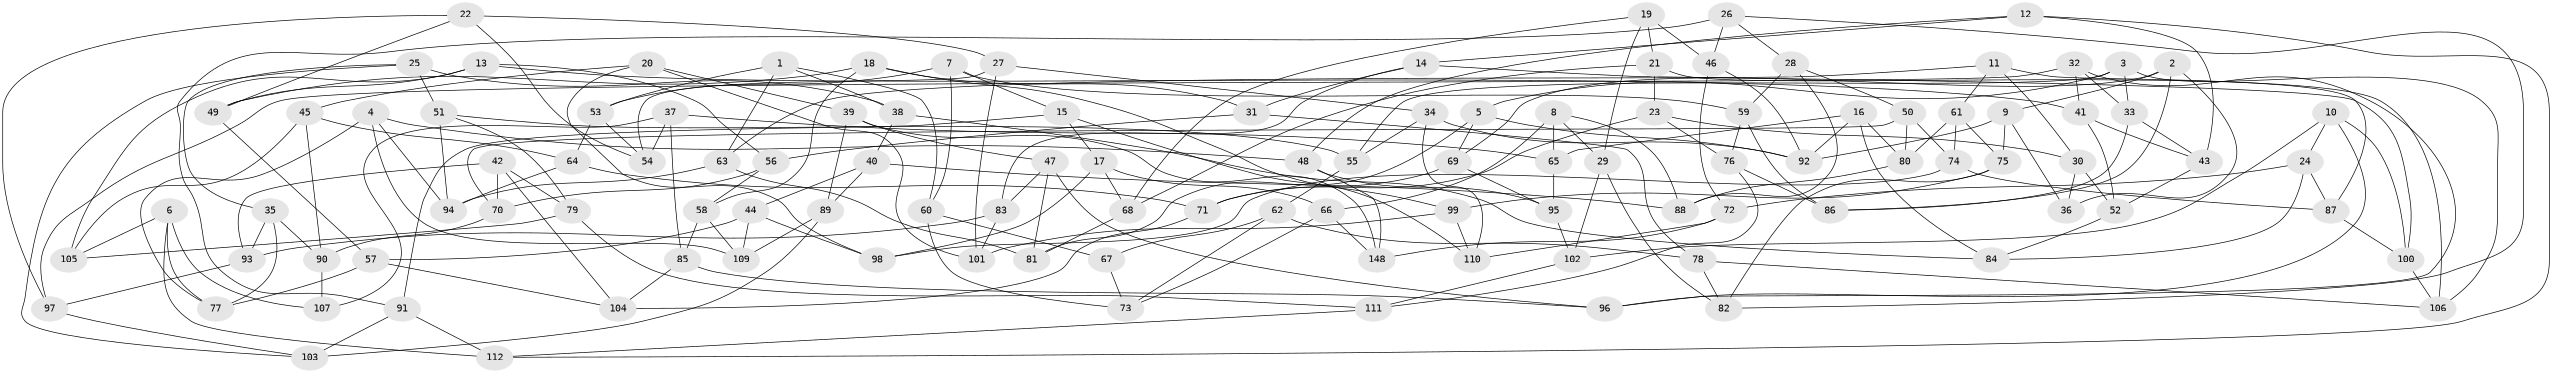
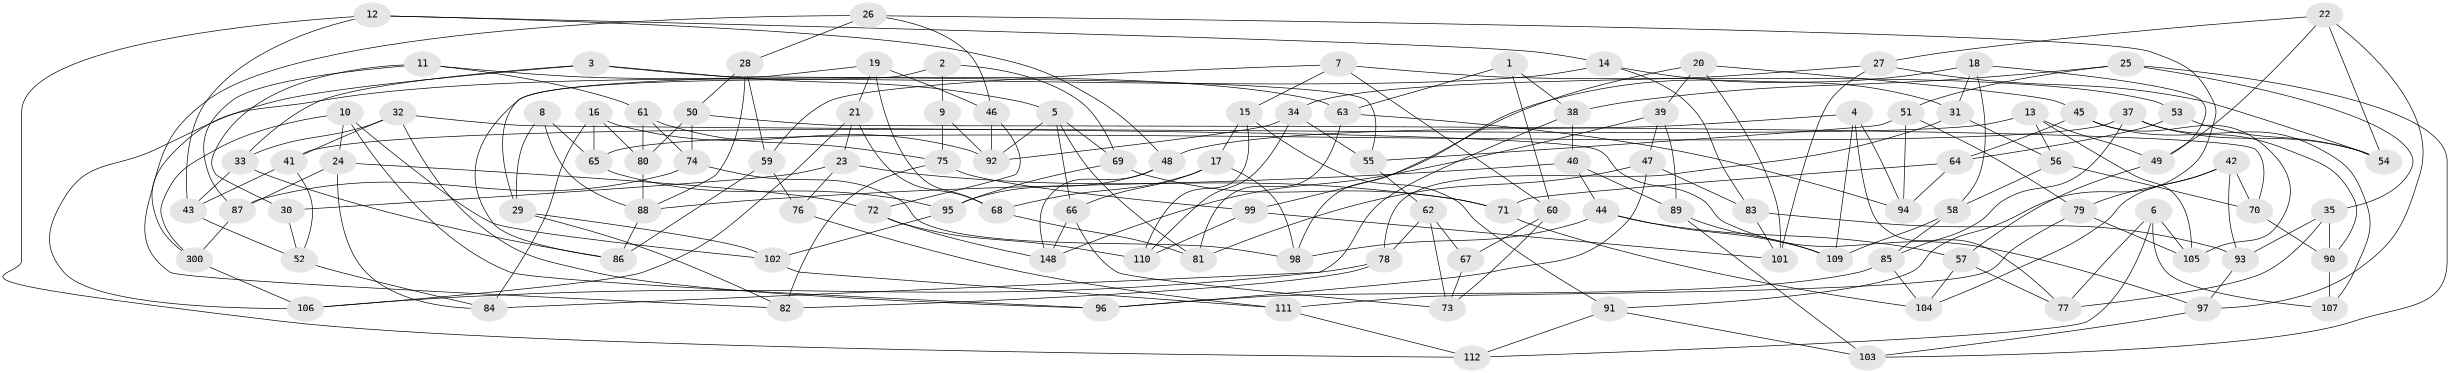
edge "1" -- "53": removed
edge "76" -- "86": now "88" -- "86"
edge "8" -- "66": now "5" -- "66"
node "36": removed
node "100": label "100" -> "300"
